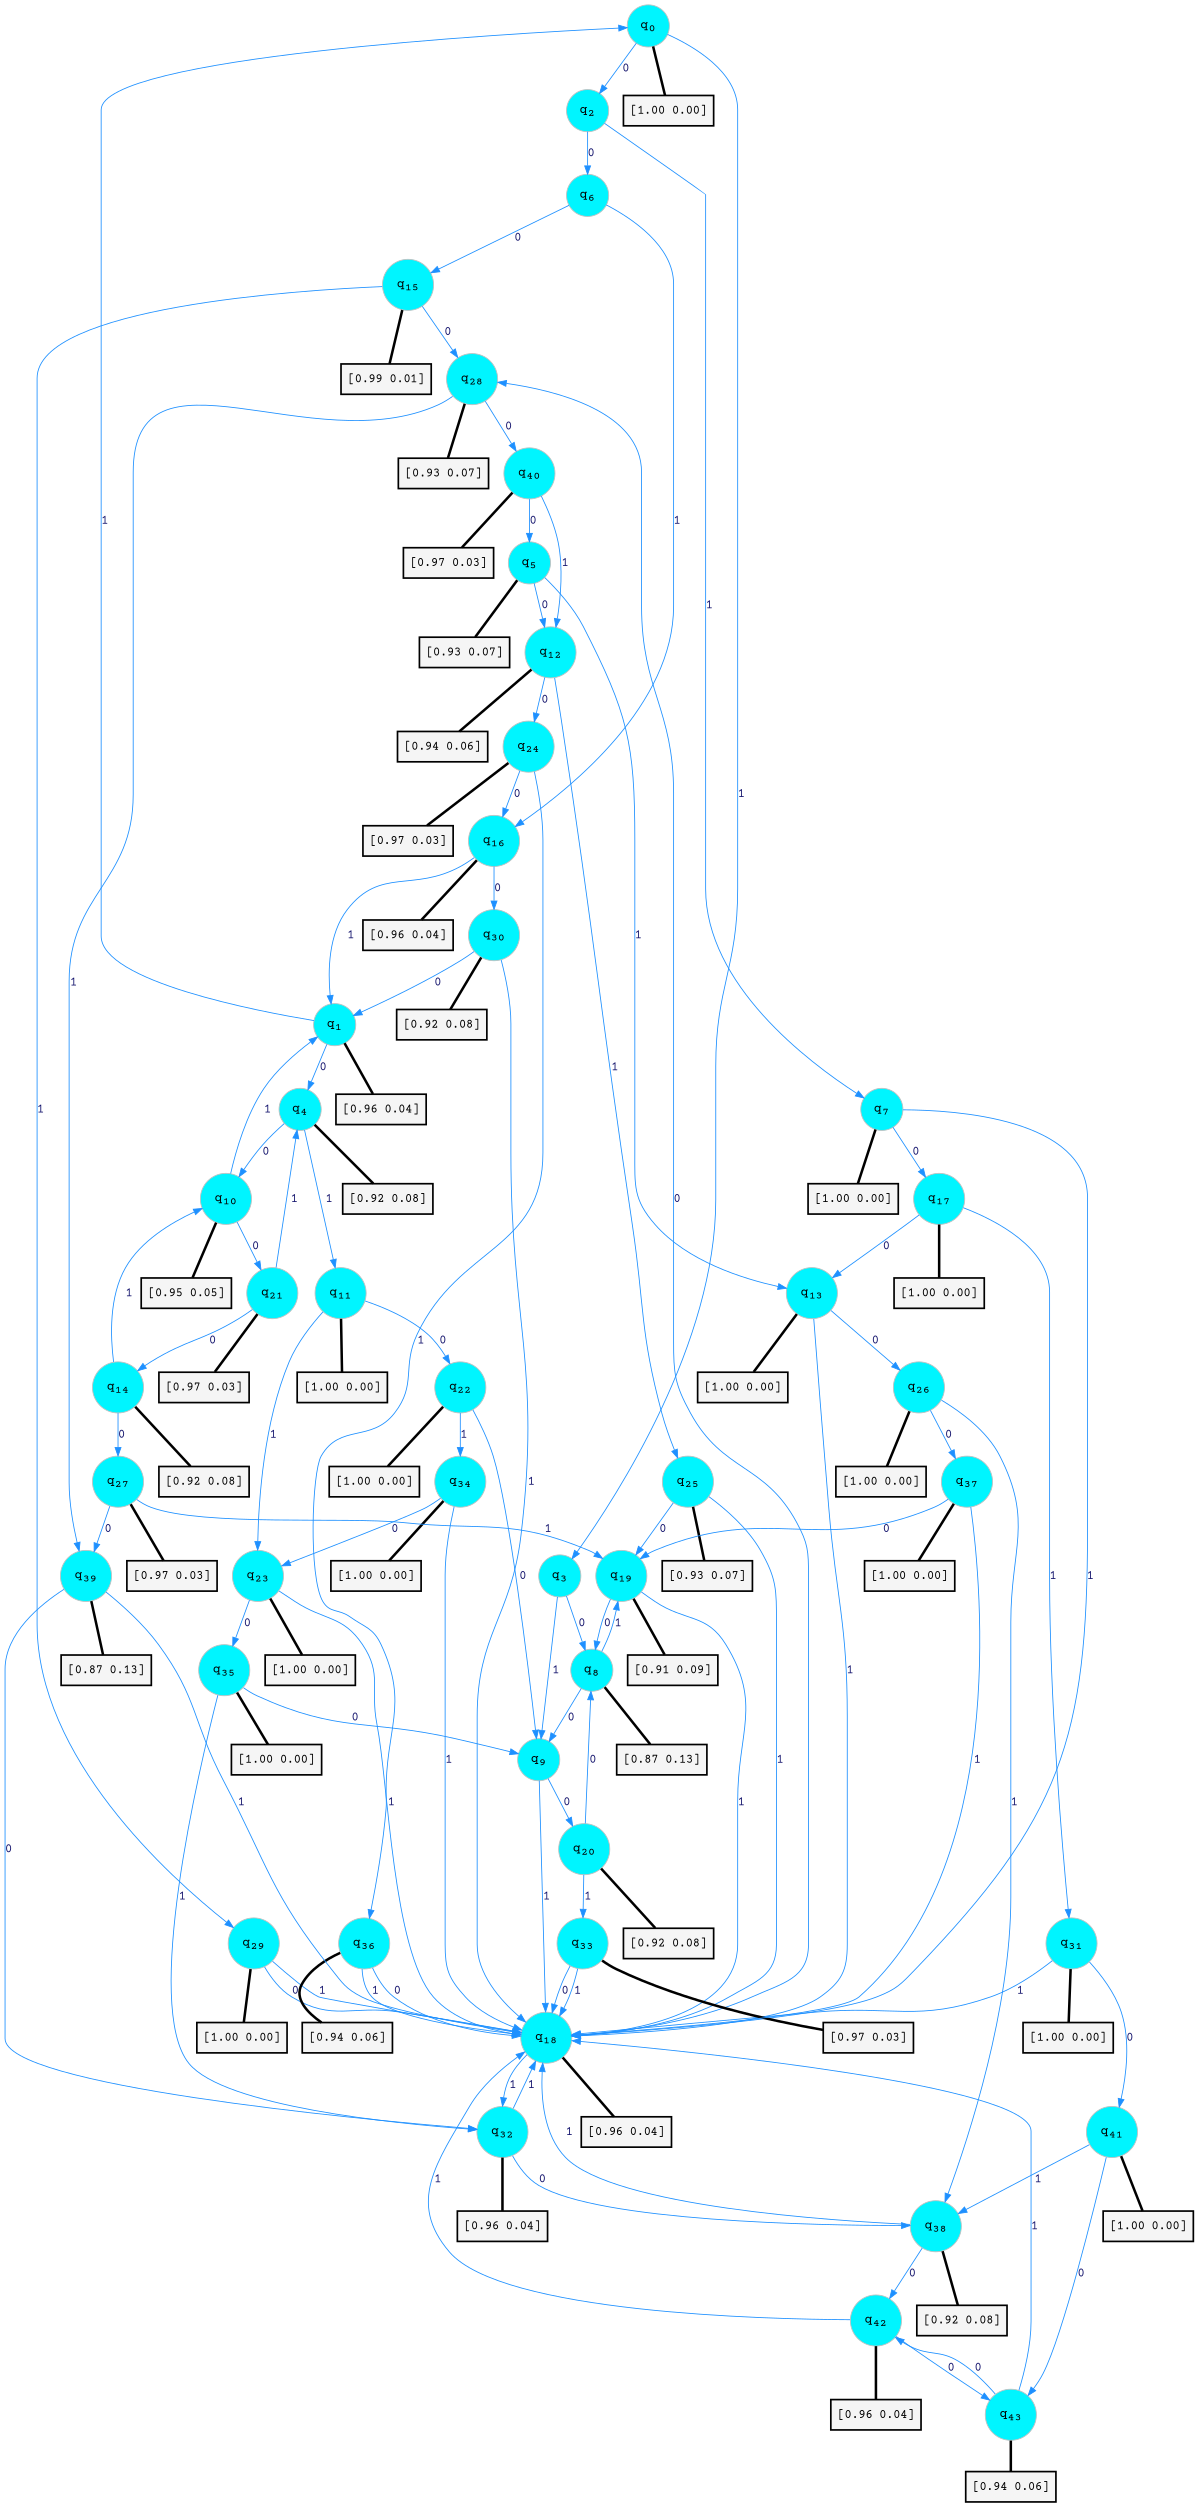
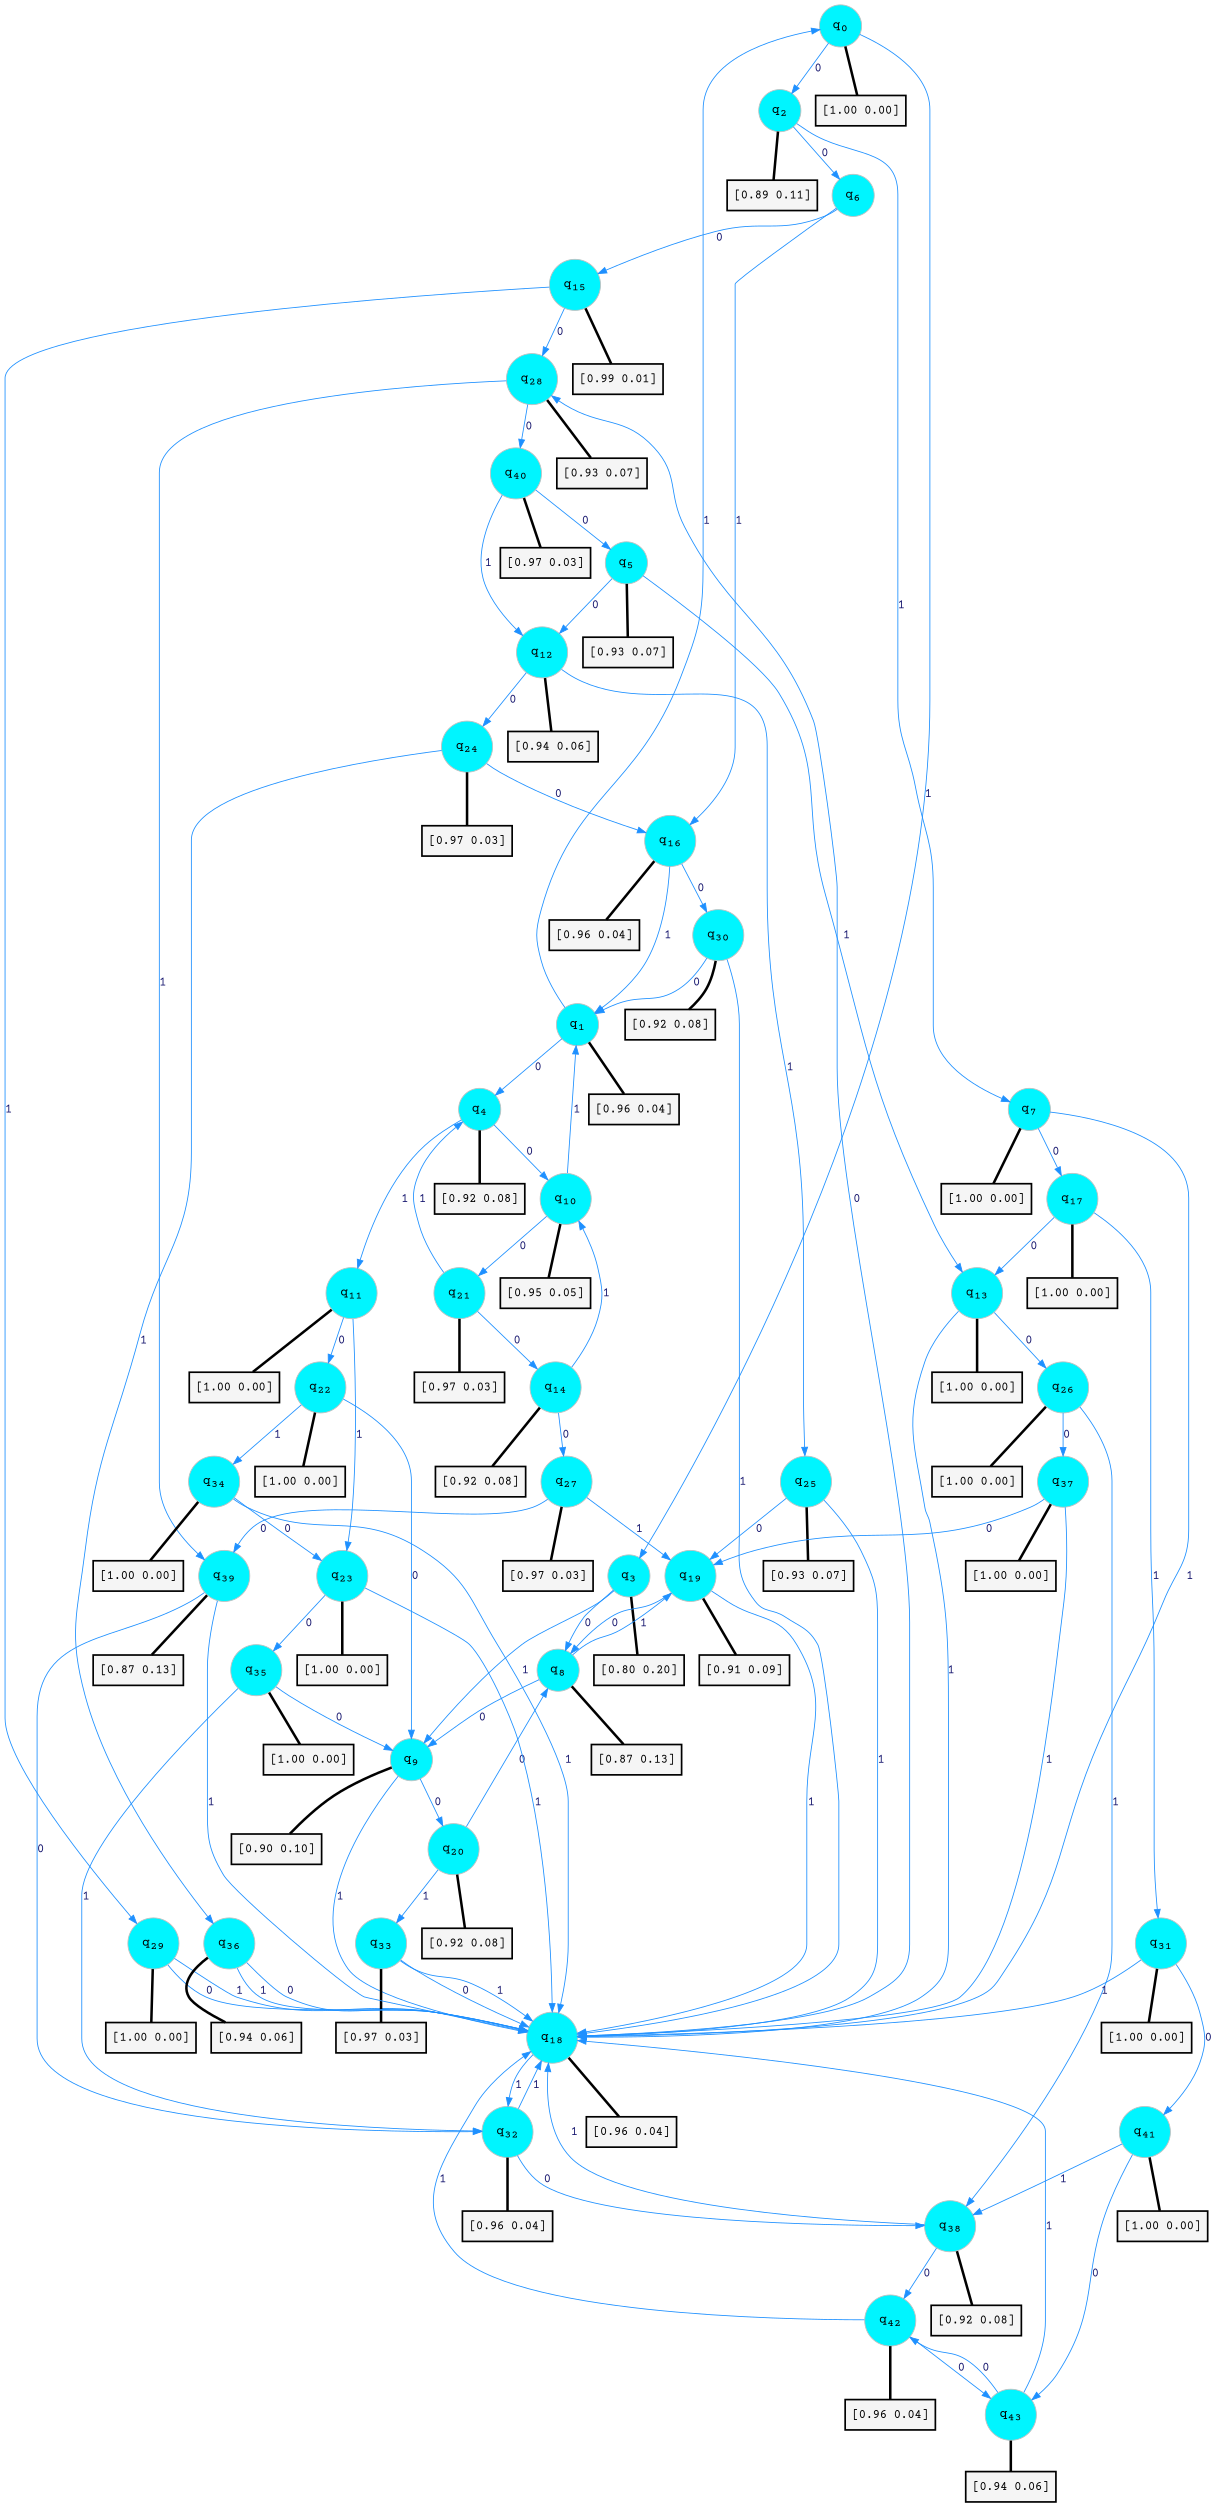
node "[0.89 0.11]": added
node "[0.80 0.20]": added
node "[0.90 0.10]": added
